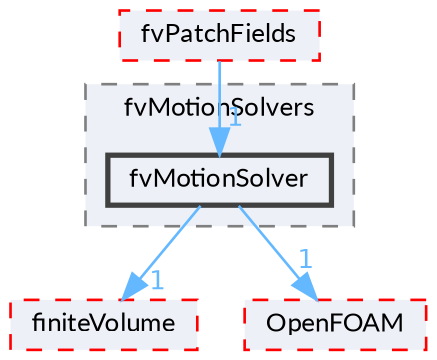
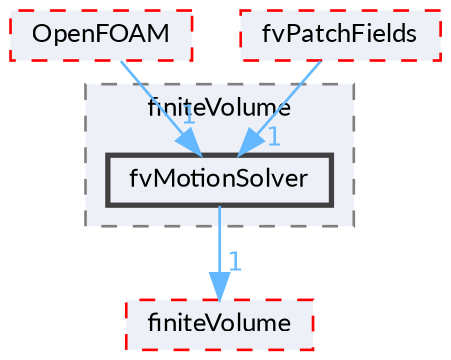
cluster "fvMotionSolvers": label "fvMotionSolvers" -> "finiteVolume"
edge "fvMotionSolver" -> "OpenFOAM": reversed
